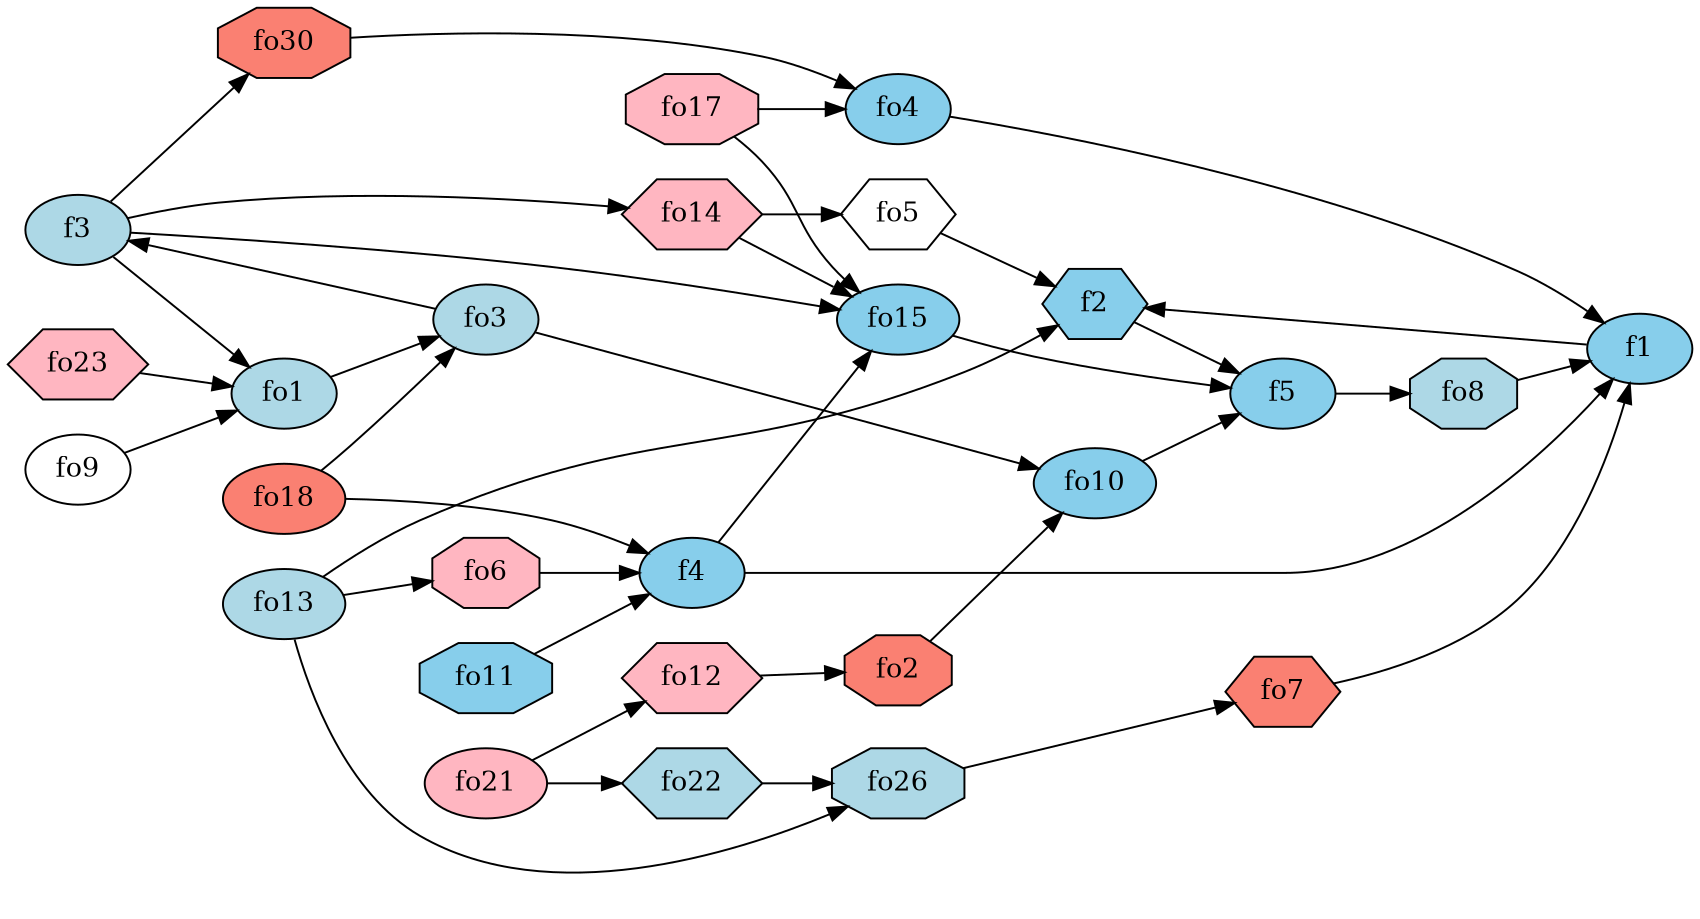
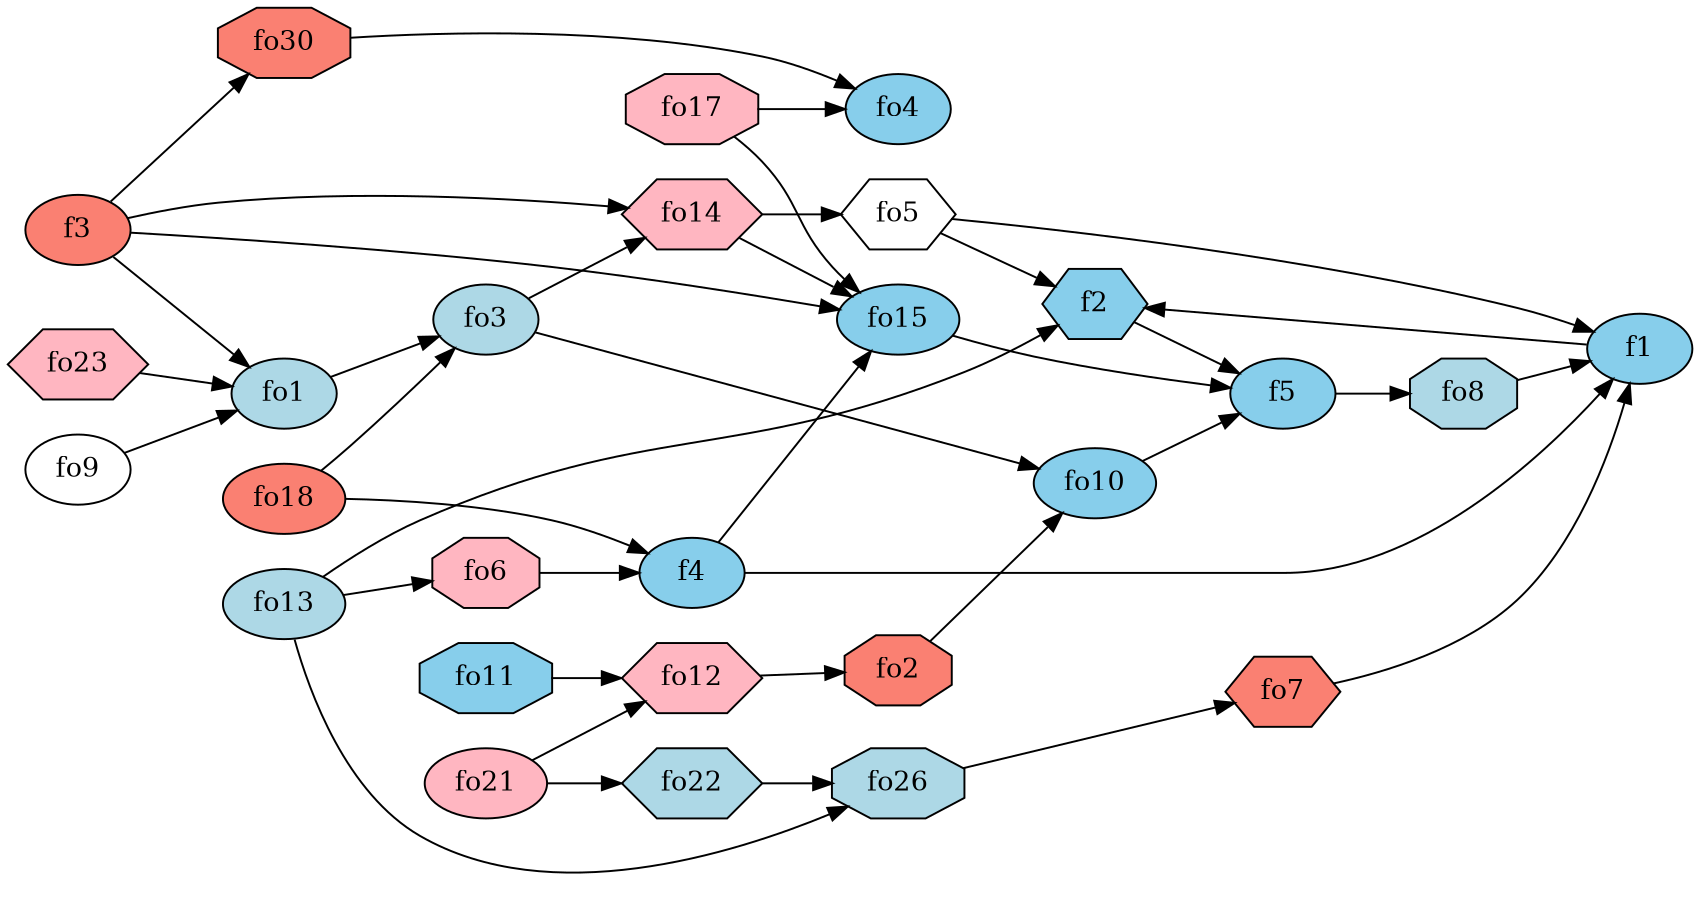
edge "fo4" -> "f1": now "fo5" -> "f1"
node "f3": fillcolor lightblue -> salmon
edge "fo3" -> "f3": now "fo3" -> "fo14"
edge "fo11" -> "f4": now "fo11" -> "fo12"
